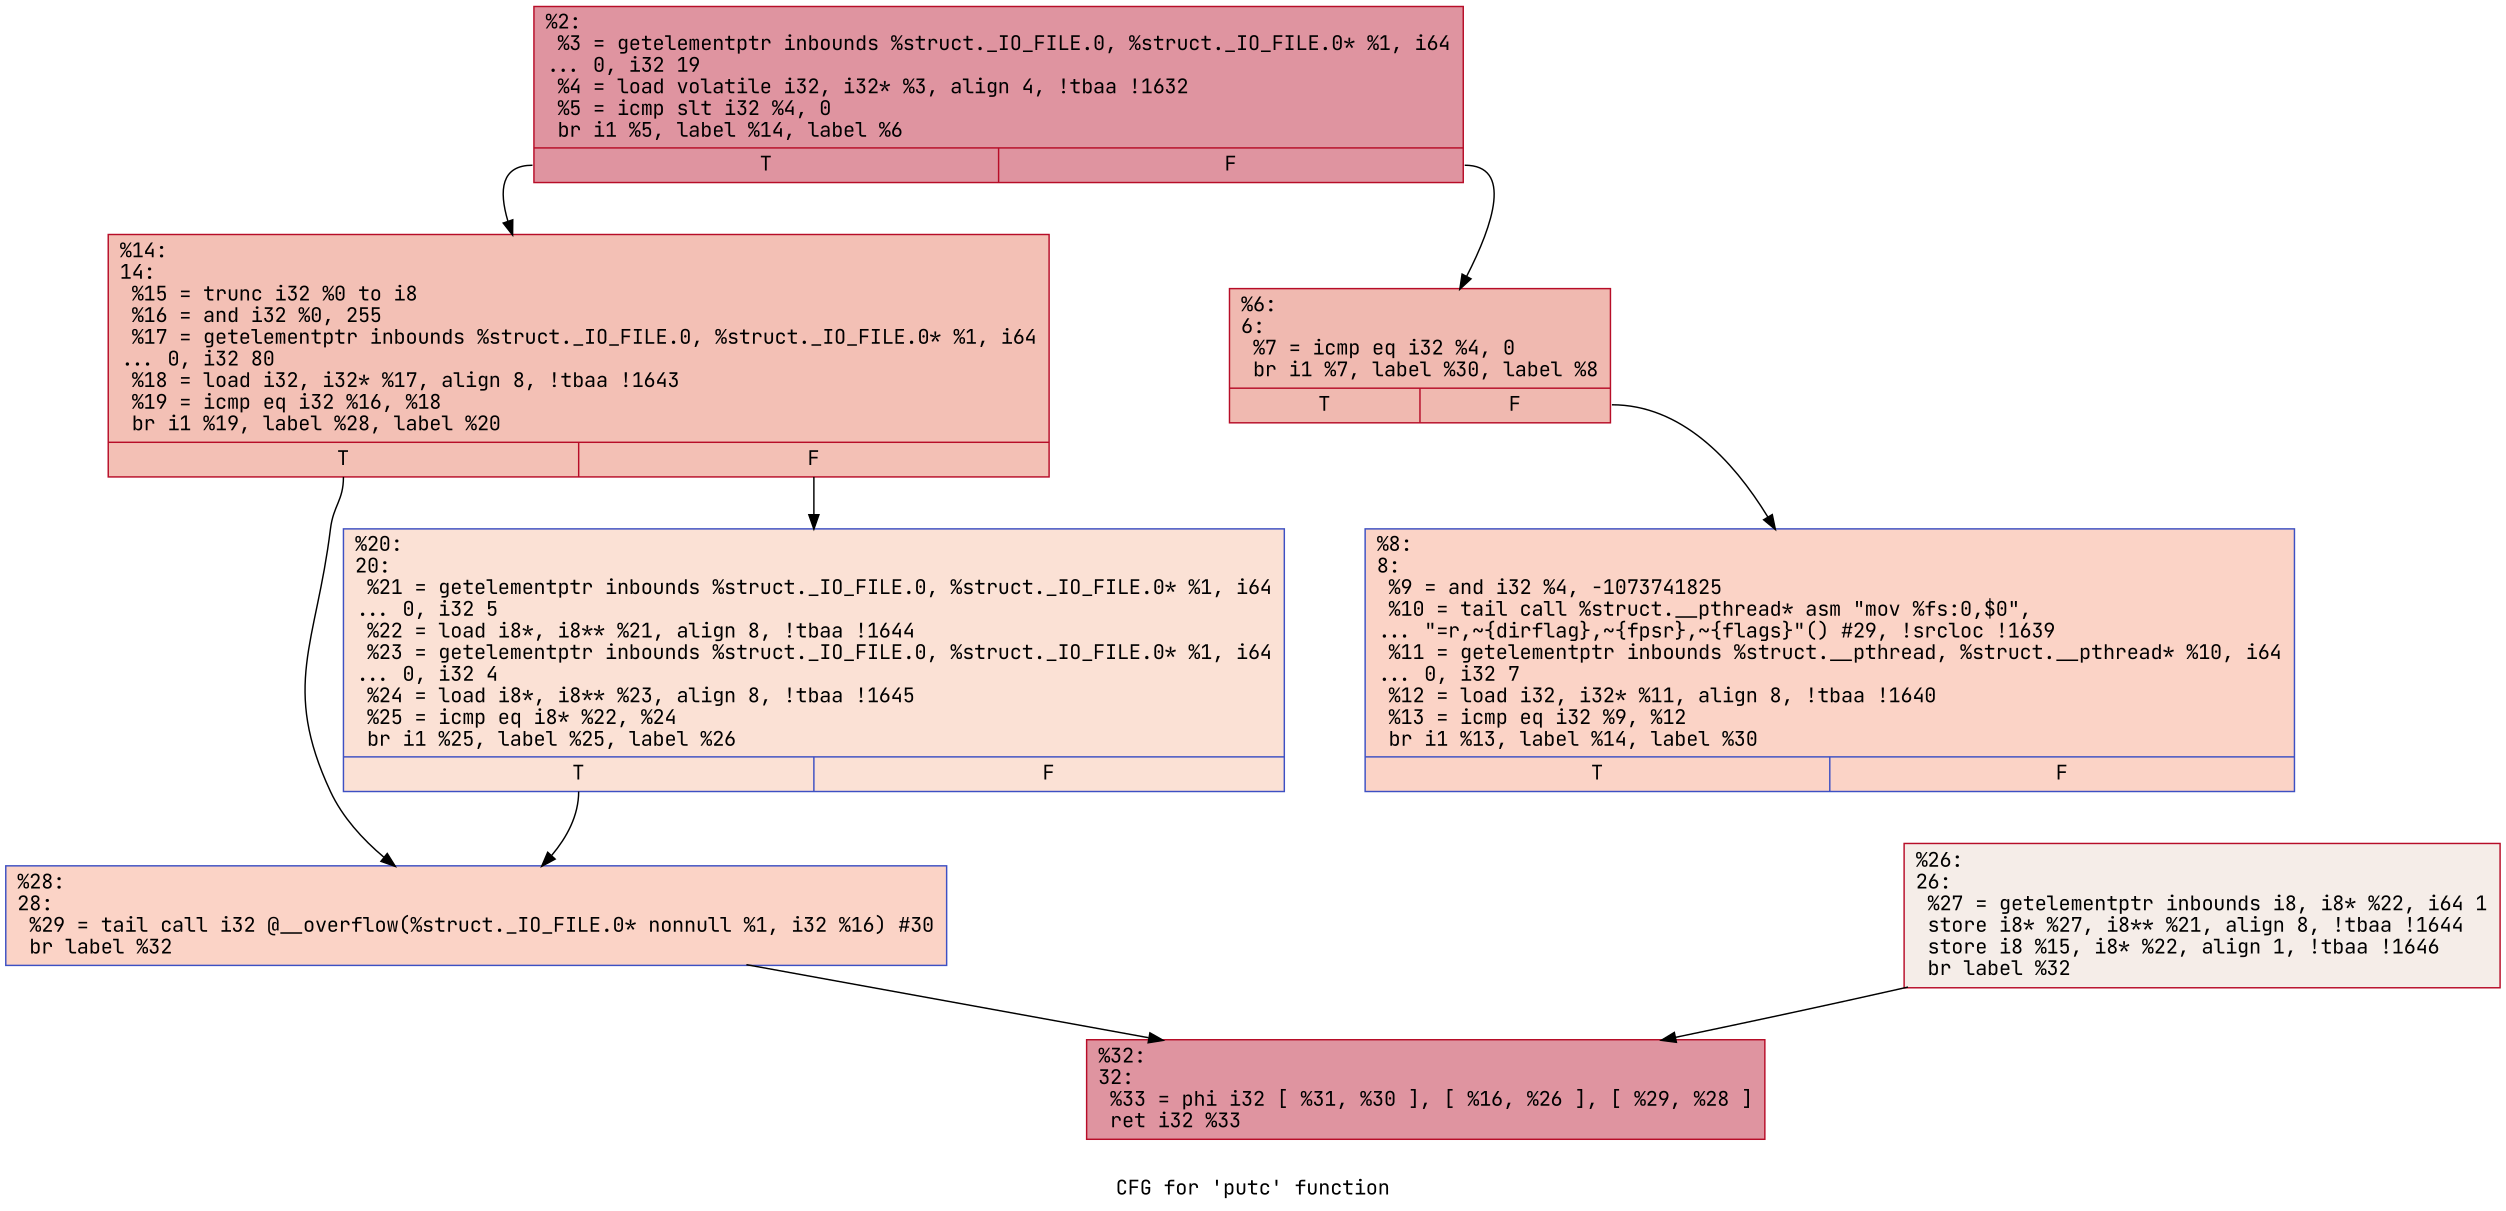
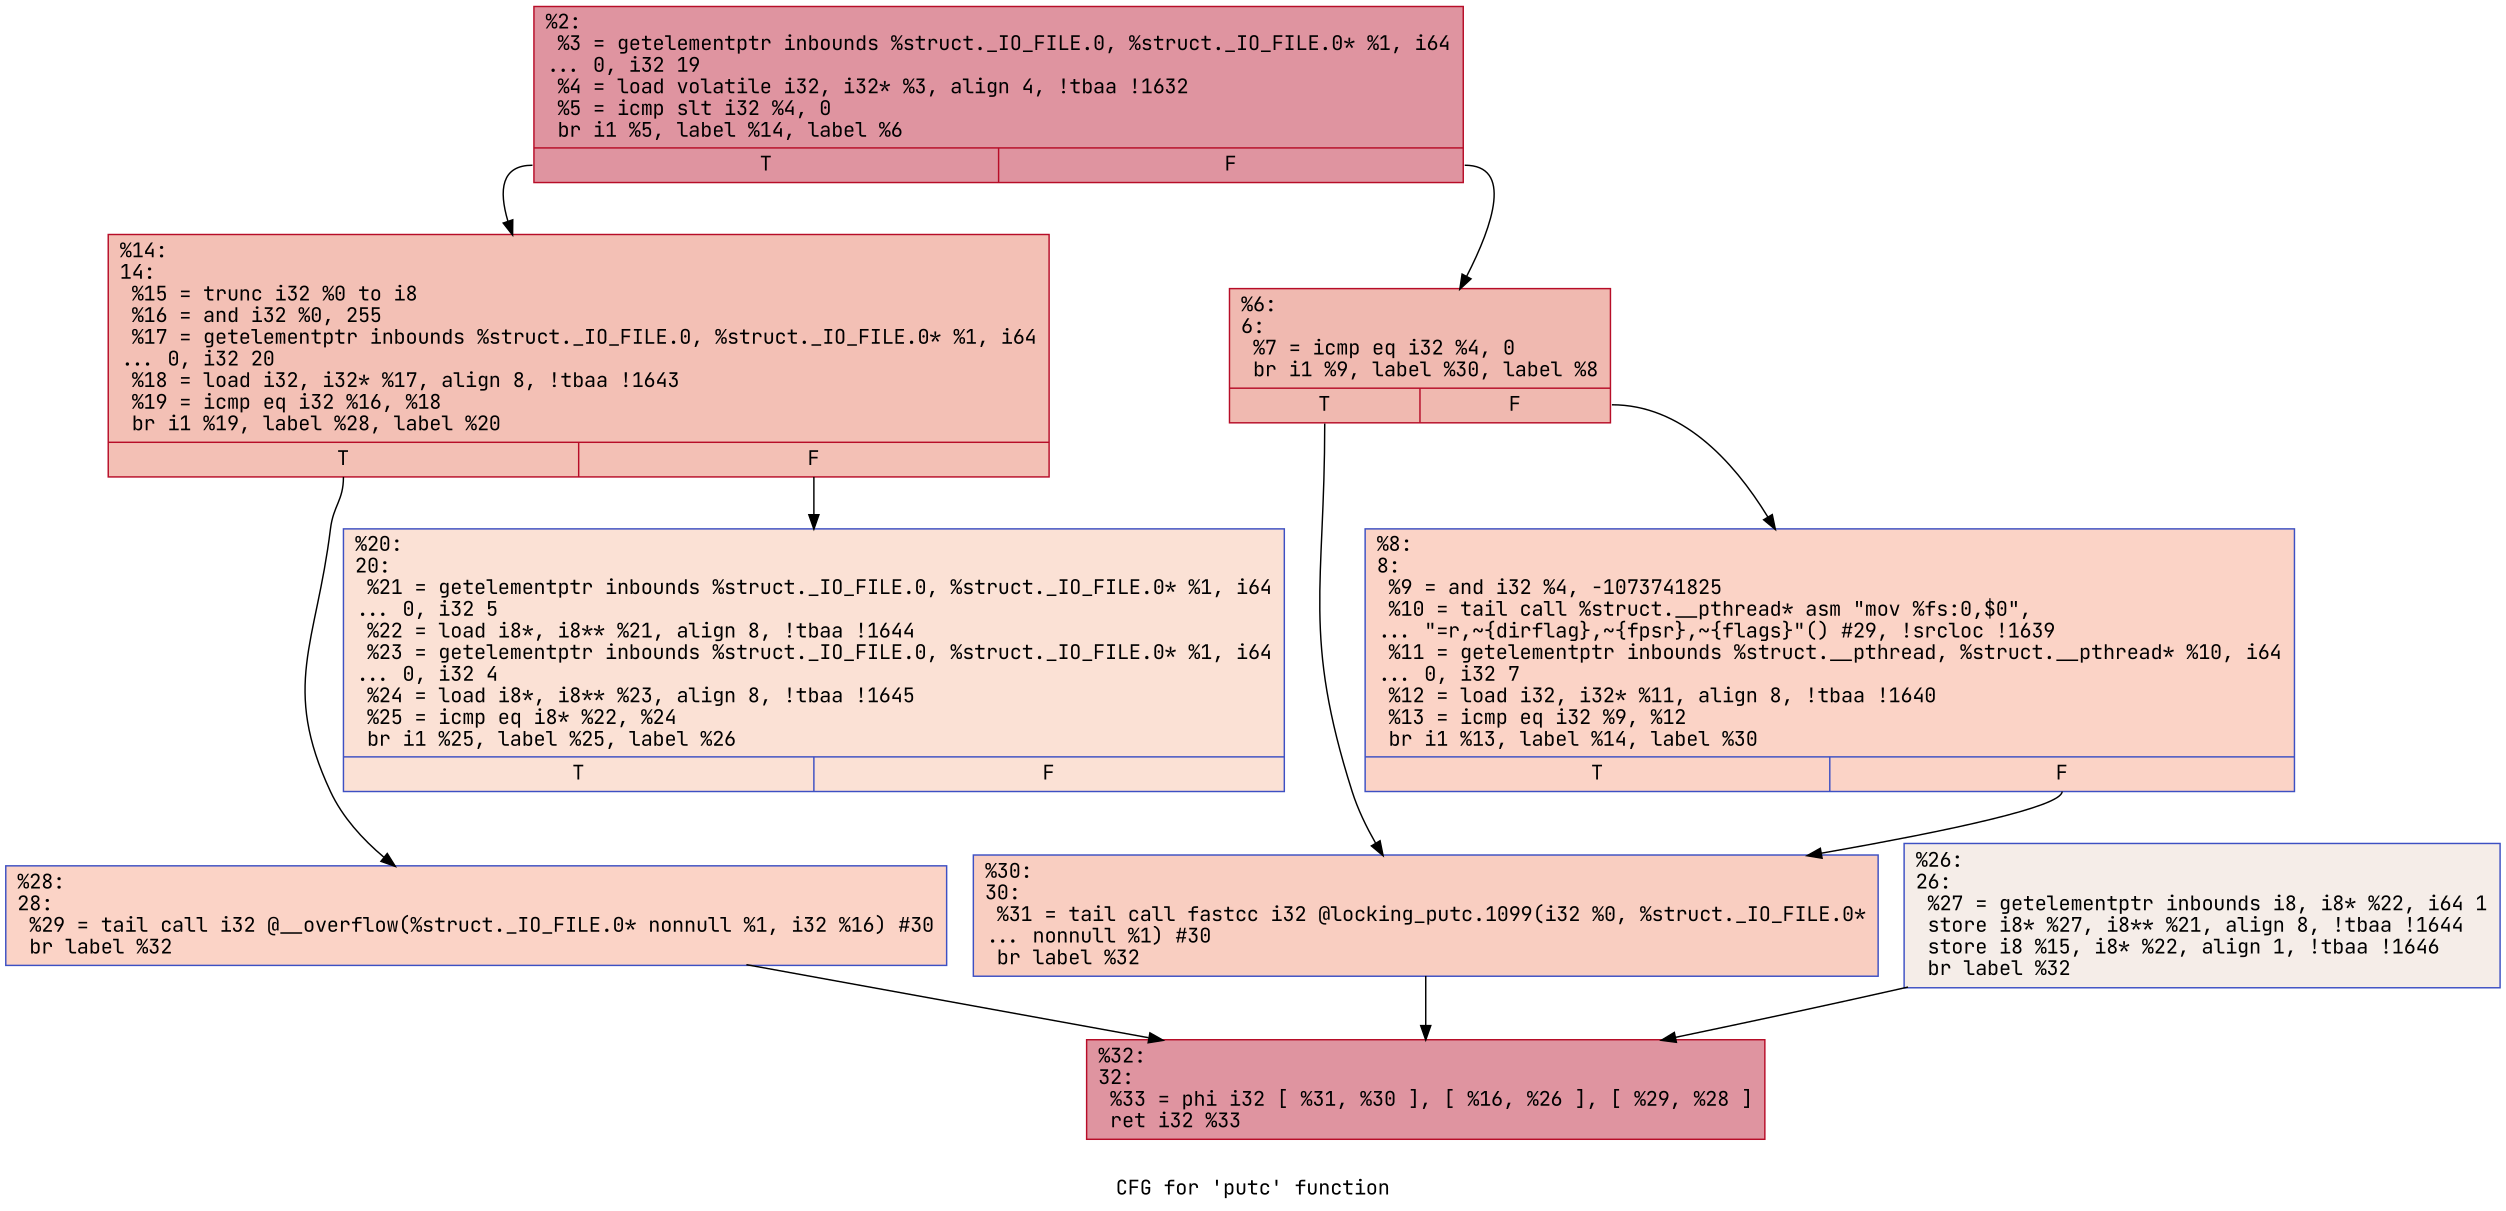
node "%14:": text "... 0, i32 80" -> "... 0, i32 20"
node "%6:": text "br i1 %7, label %30, label %8" -> "br i1 %9, label %30, label %8"
edge "%20:" -> "%28:": removed
node "%30:": added
node "%26:": color #b70d28ff -> #3d50c3ff
